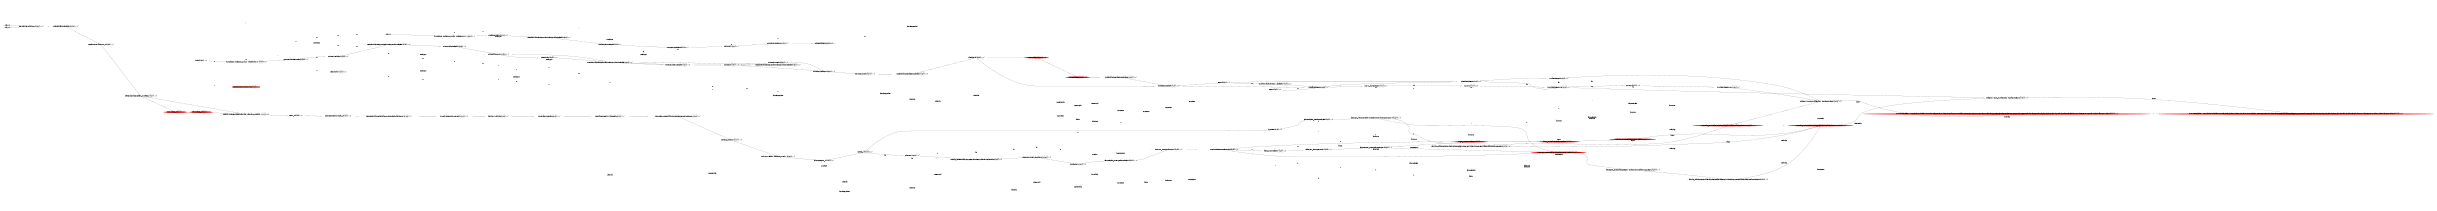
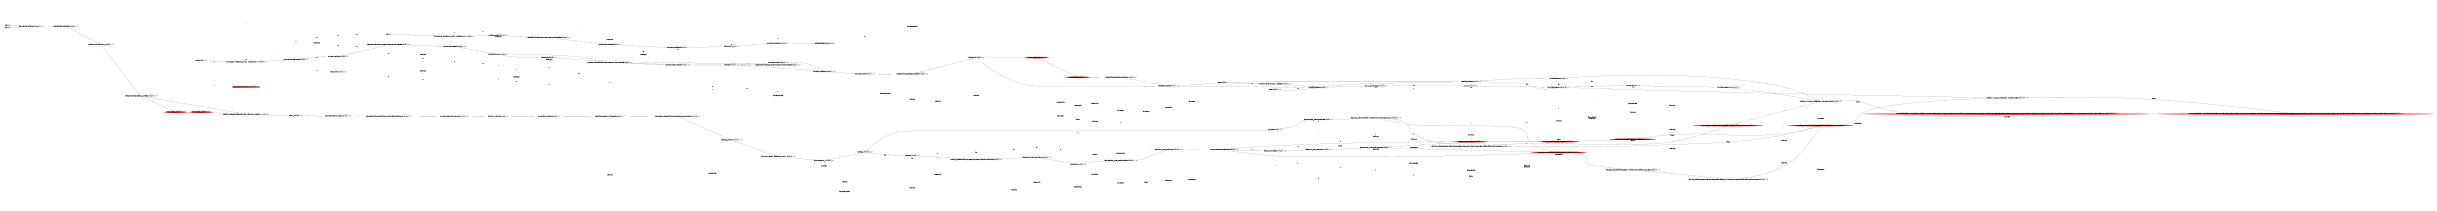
edge "e instanceof BackendBuildingException@@@72@@@['1', '0', '0']" -> "LOG.error(errMsg,e)@@@77@@@['1', '0', '0']": now "LOG.error(errMsg,e)@@@71@@@['0', '1', '0']" -> "LOG.error(errMsg,e)@@@77@@@['1', '0', '0']"
